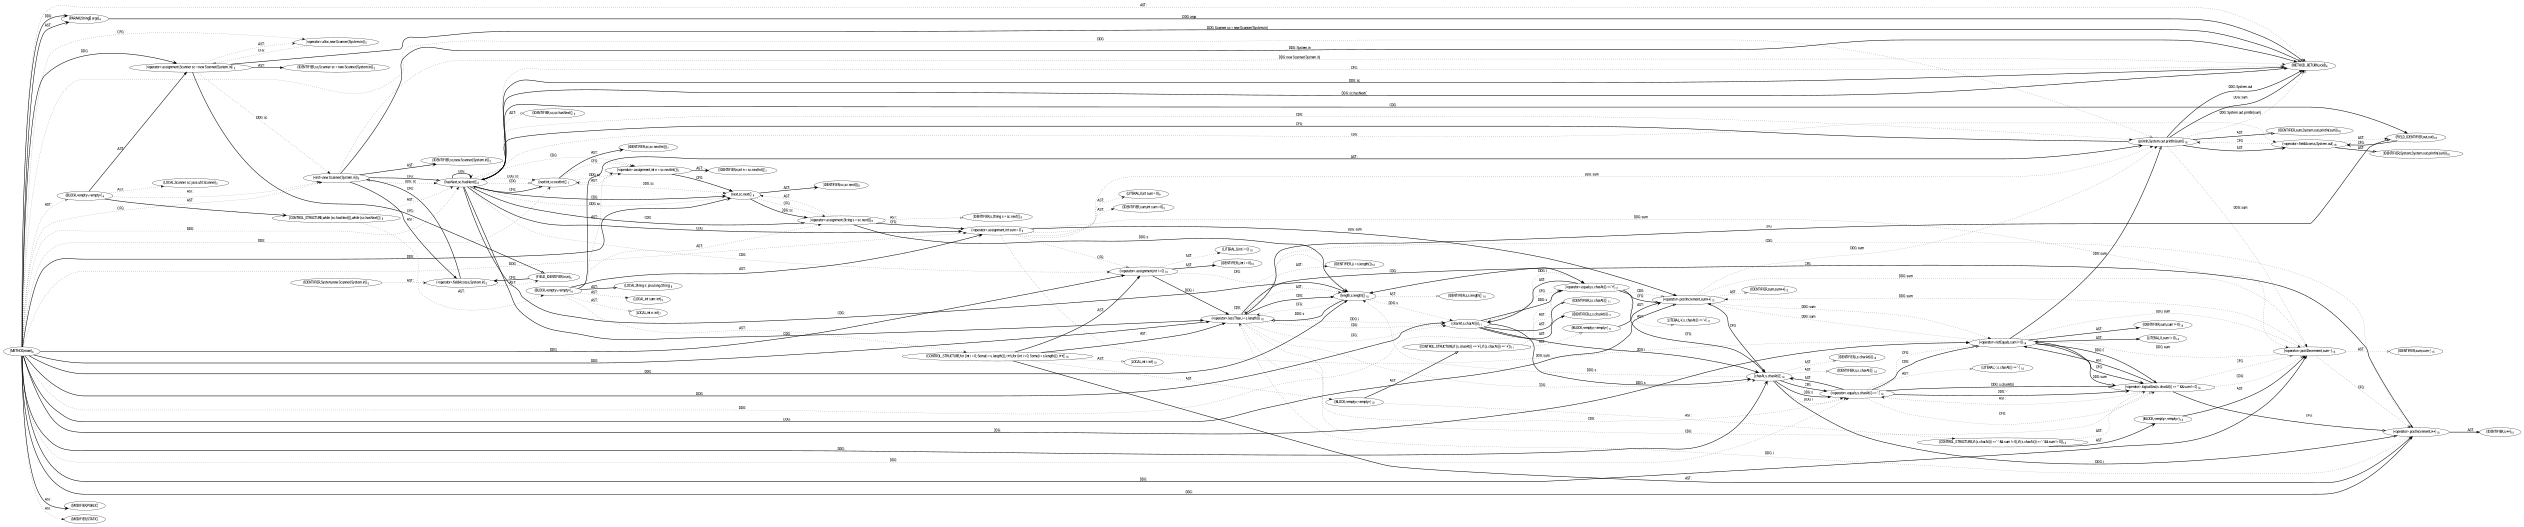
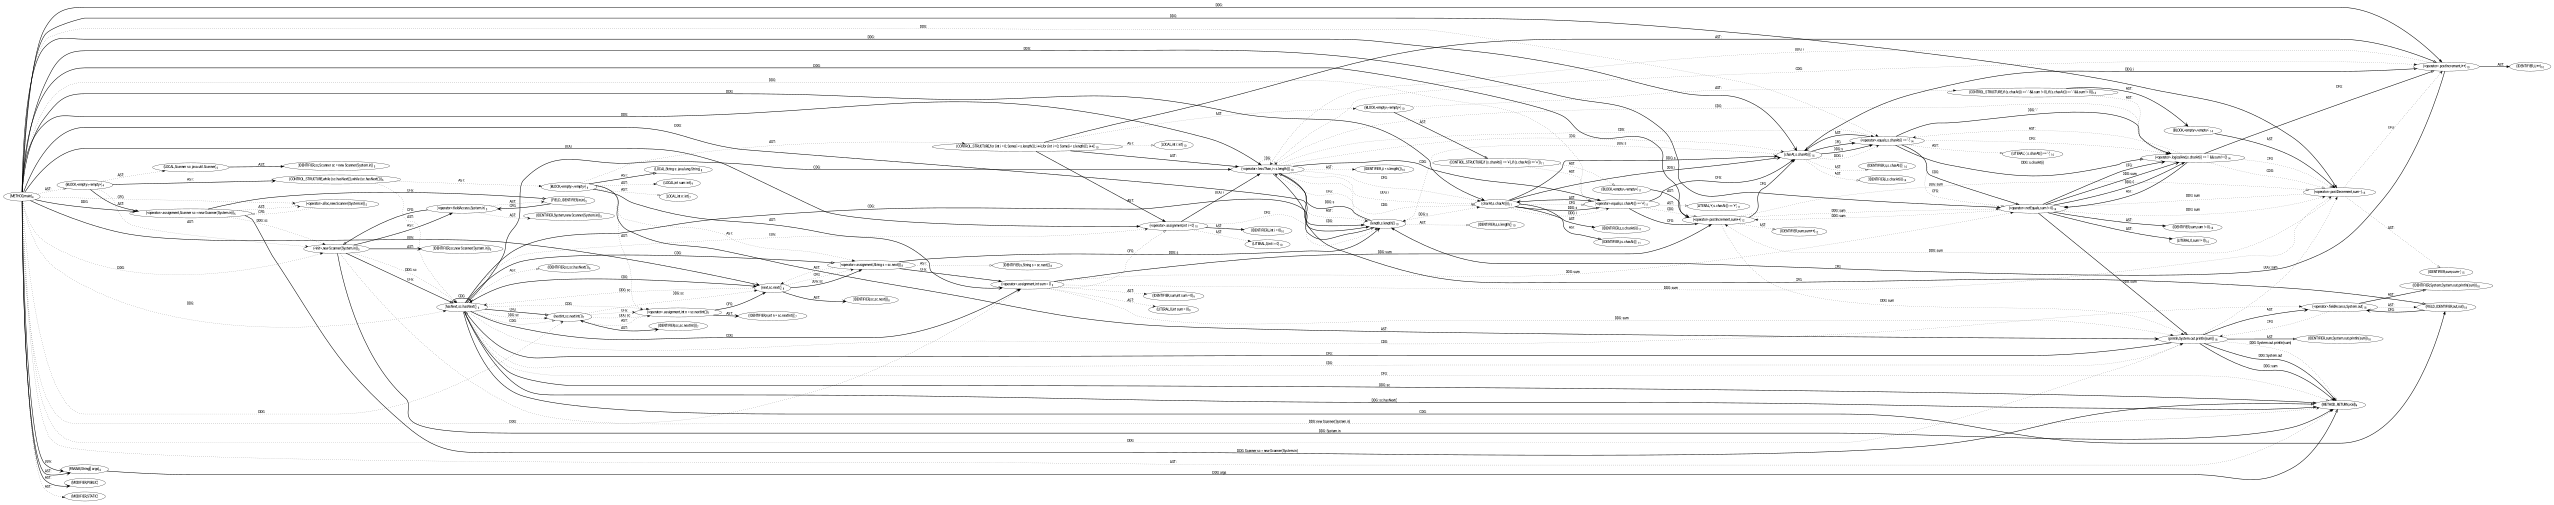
edge "(<operator>.assignment,Scanner sc = new Scanner(System.in))" -> "(IDENTIFIER,sc,Scanner sc = new Scanner(System.in))": now "(LOCAL,Scanner sc: java.util.Scanner)" -> "(IDENTIFIER,sc,Scanner sc = new Scanner(System.in))"
edge "(METHOD,main)" -> "(<init>,new Scanner(System.in))": label "CFG: " -> "DDG: "
edge "(IDENTIFIER,System,new Scanner(System.in))" -> "(<operator>.fieldAccess,System.in)": reversed
